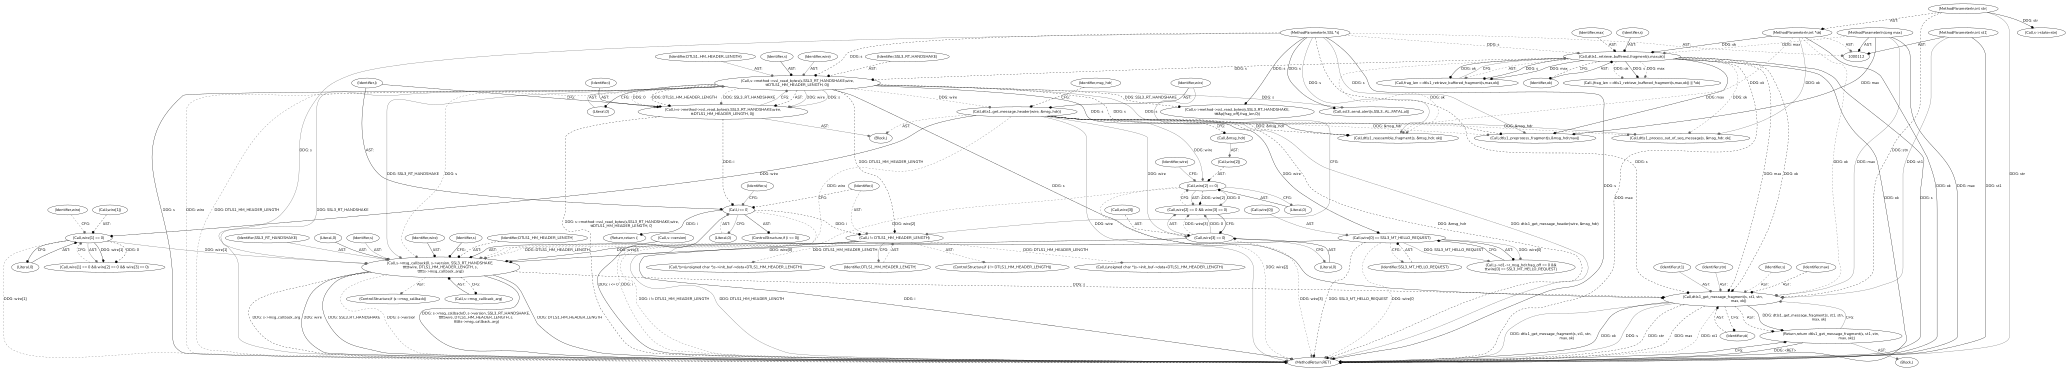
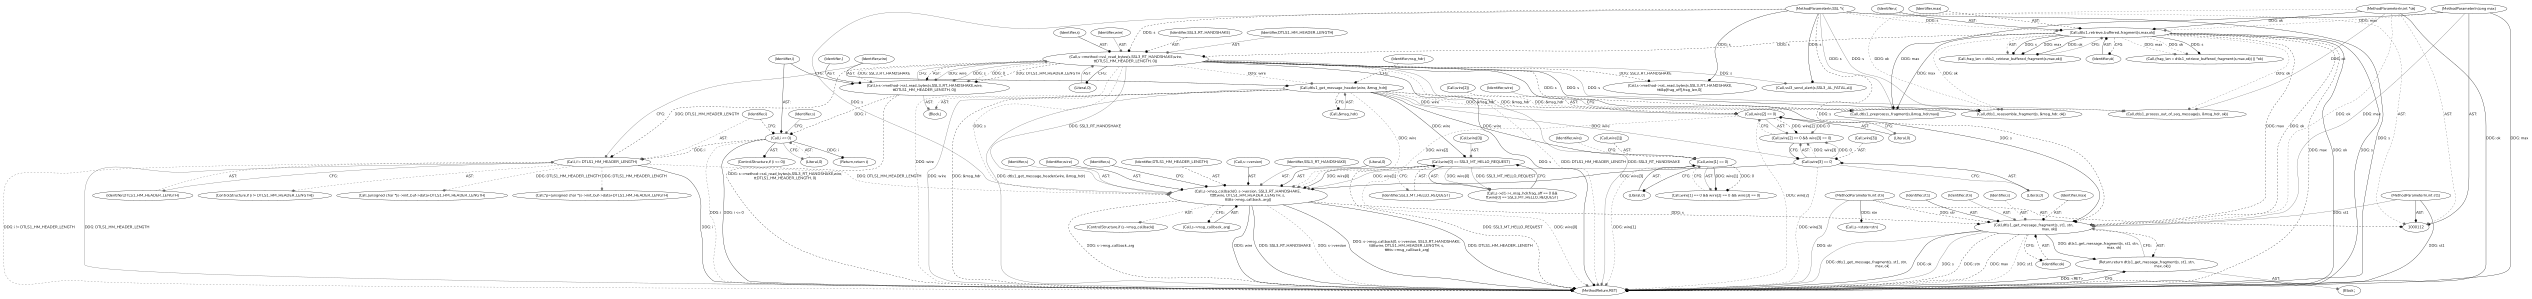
edge "(MethodParameterIn,int stn)" -> "(MethodParameterIn,int *ok)": now "(MethodParameterIn,int stn)" -> "1000112"
edge "(Call,&msg_hdr)" -> "(Call,wire[2])": now "(Call,&msg_hdr)" -> "(Call,dtls1_get_message_header(wire, &msg_hdr))"
edge "(Identifier,st1)" -> "(Call,dtls1_get_message_fragment(s, st1, stn, max, ok))": color gray40 -> black
